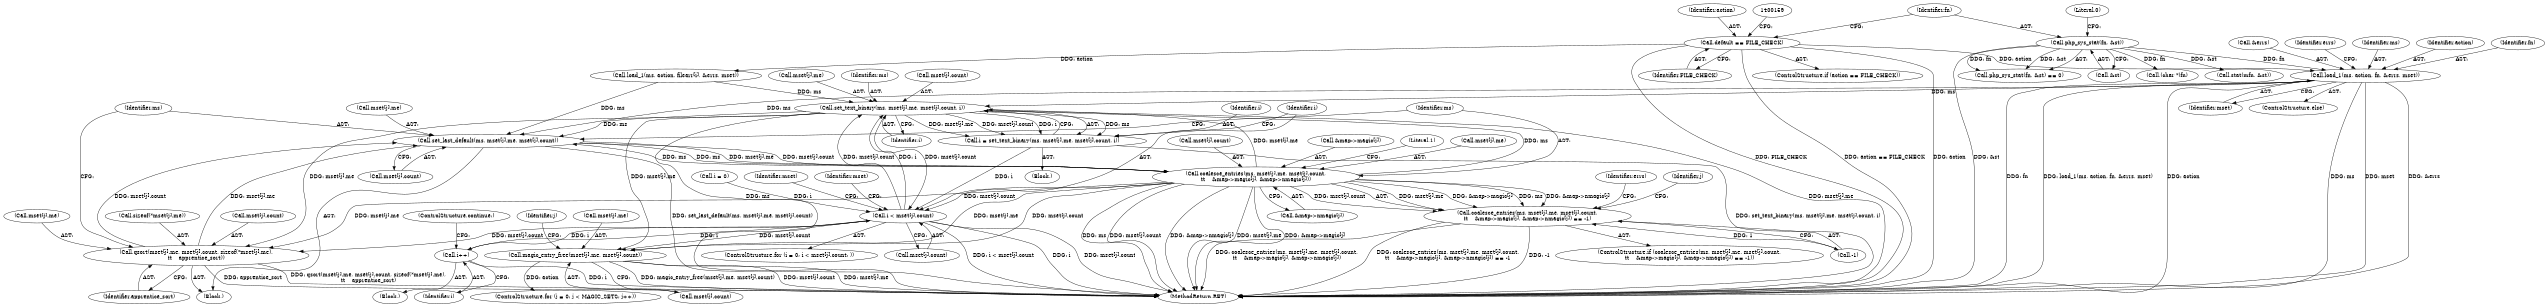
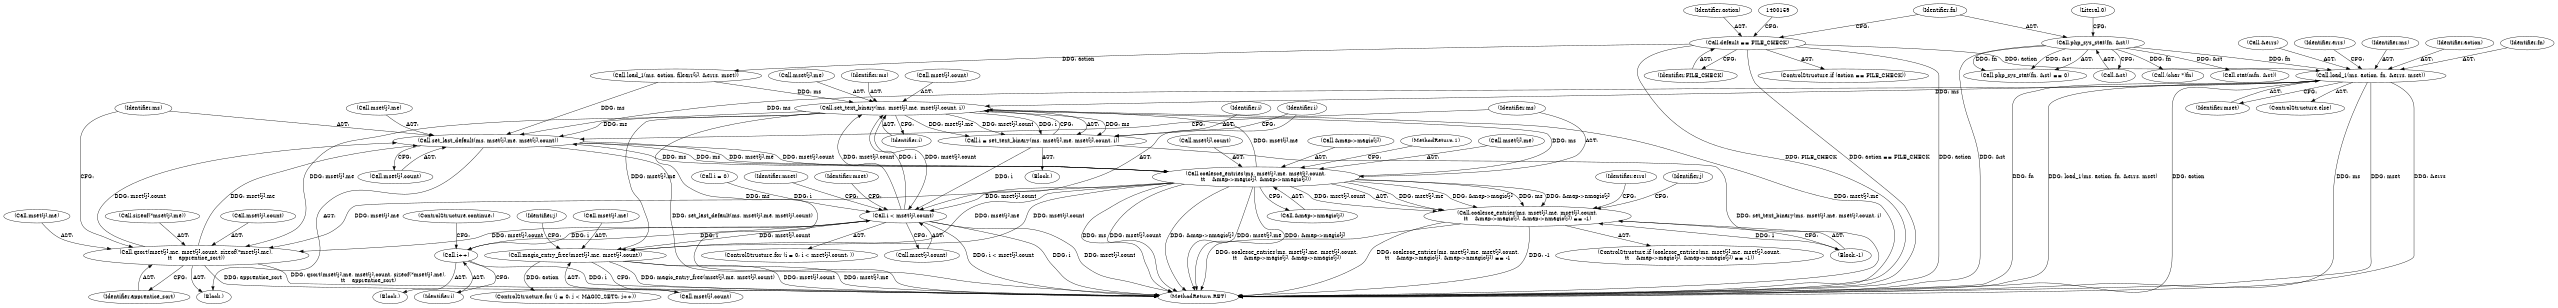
node "(Literal,1)": label "(Literal,1)" -> "(MethodReturn,1)"
node "(Call,-1)": label "(Call,-1)" -> "(Block,-1)"
